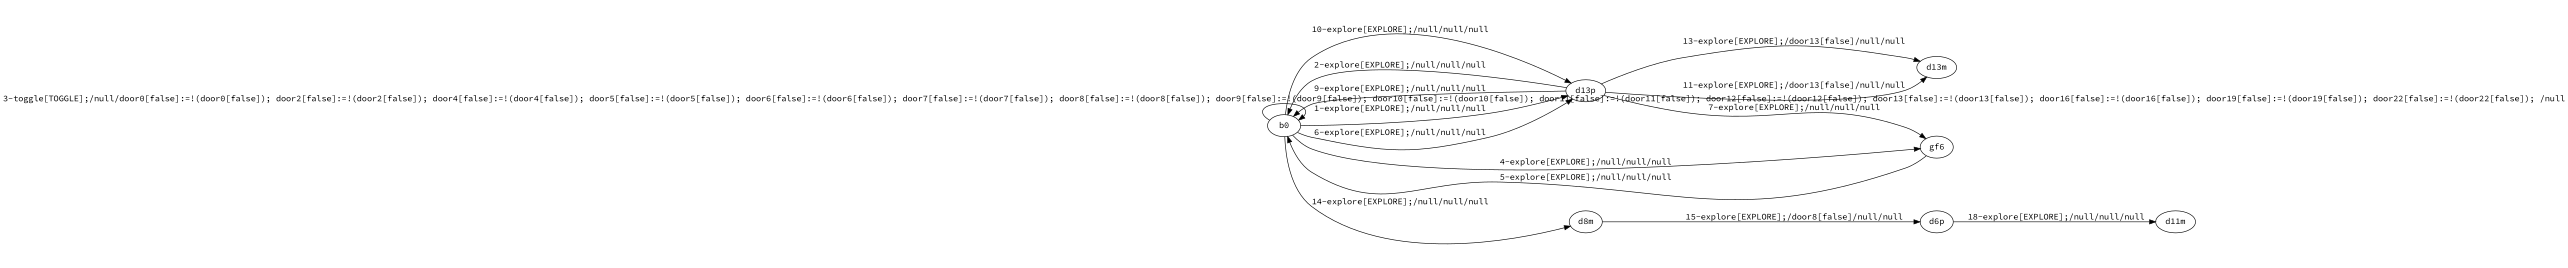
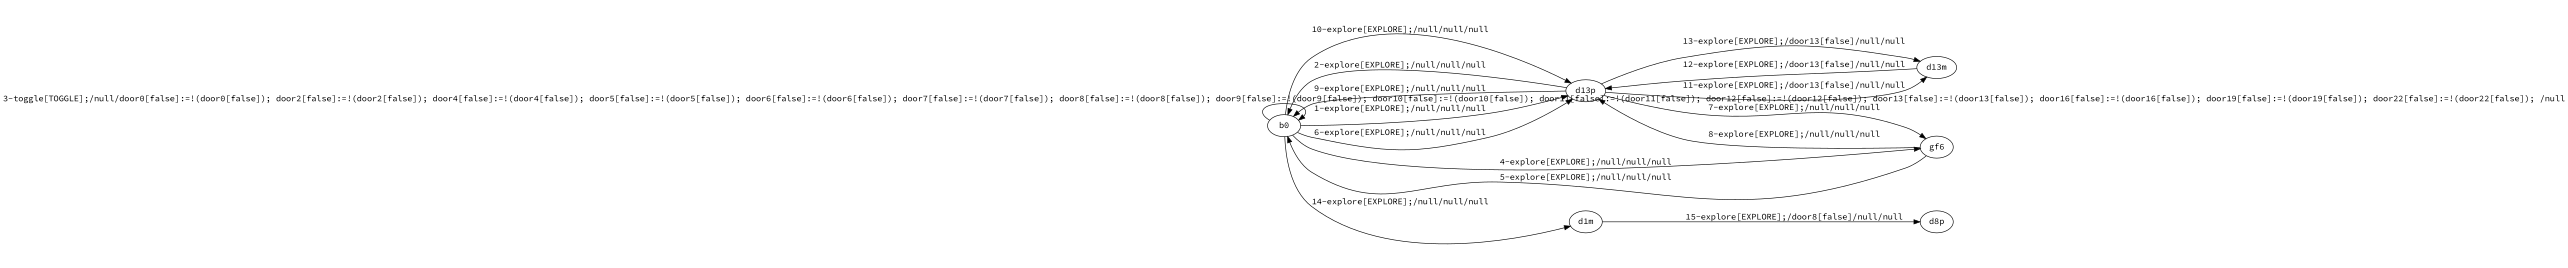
edge "d13m" -> "d13p": added, label "12-explore[EXPLORE];/door13[false]/null/null"
edge "gf6" -> "d13p": added, label "8-explore[EXPLORE];/null/null/null"
node "d8m": label "d8m" -> "d1m"
node "d6p": label "d6p" -> "d8p"
node "d11m": removed
